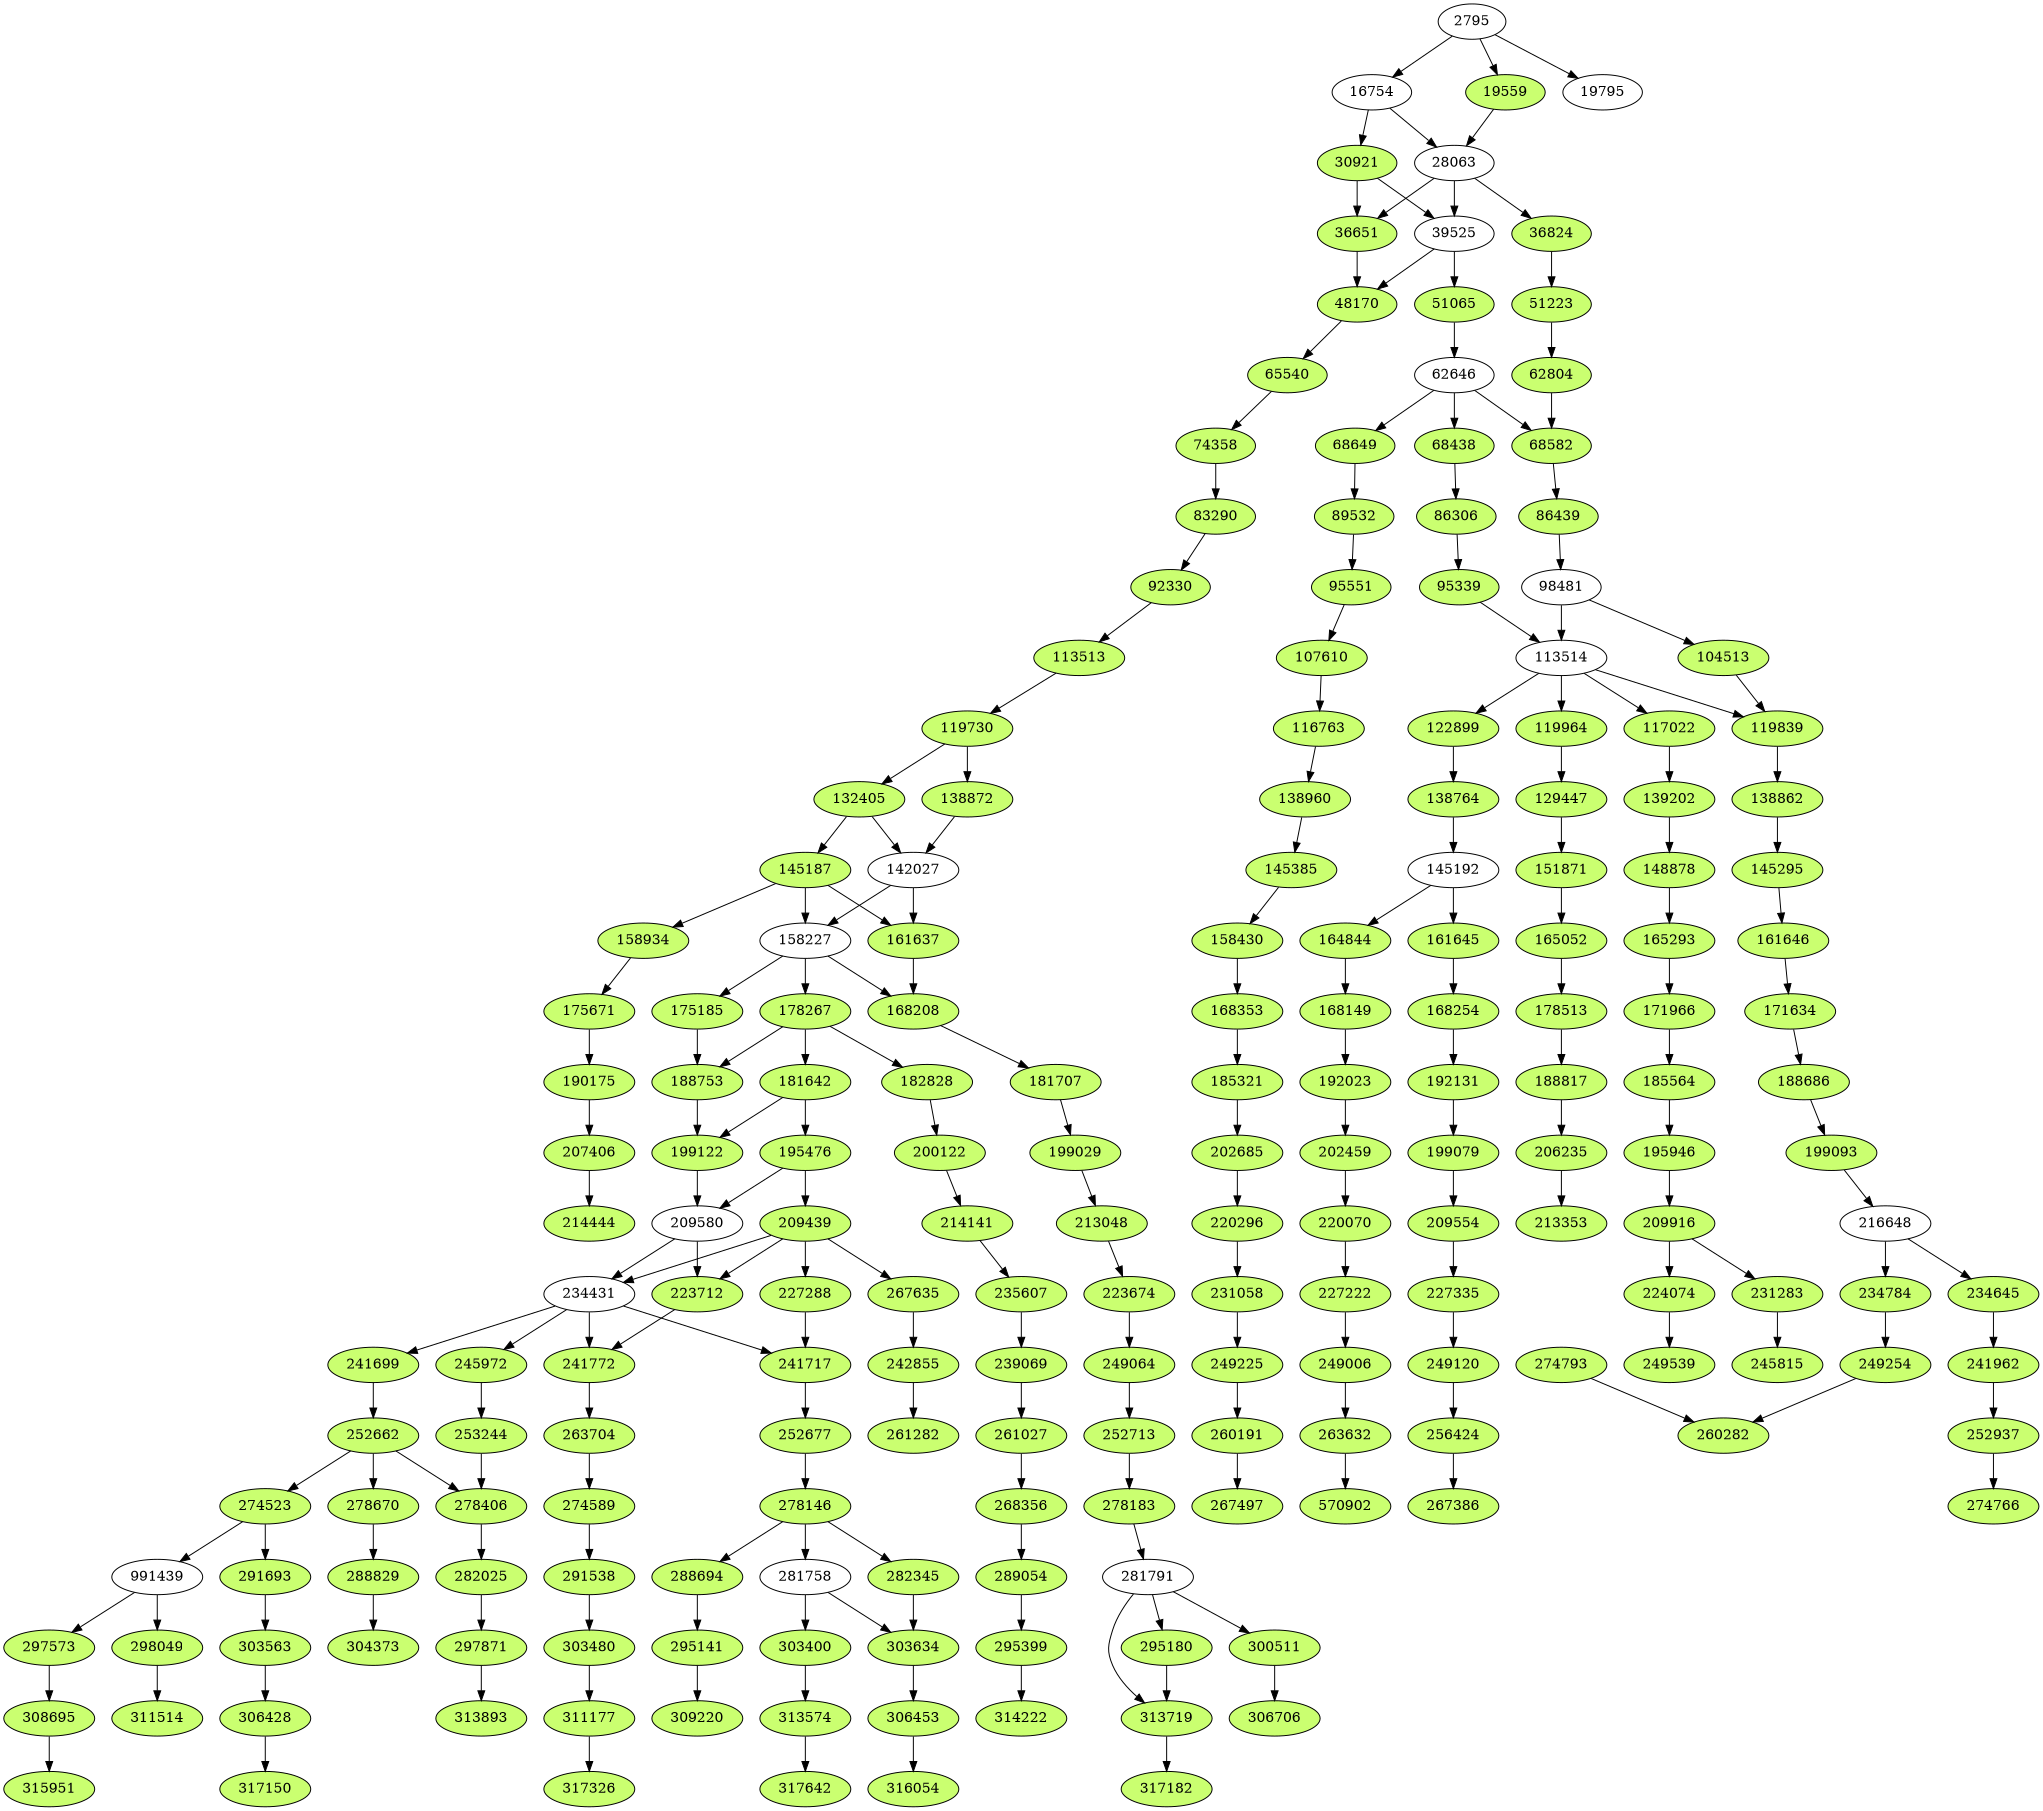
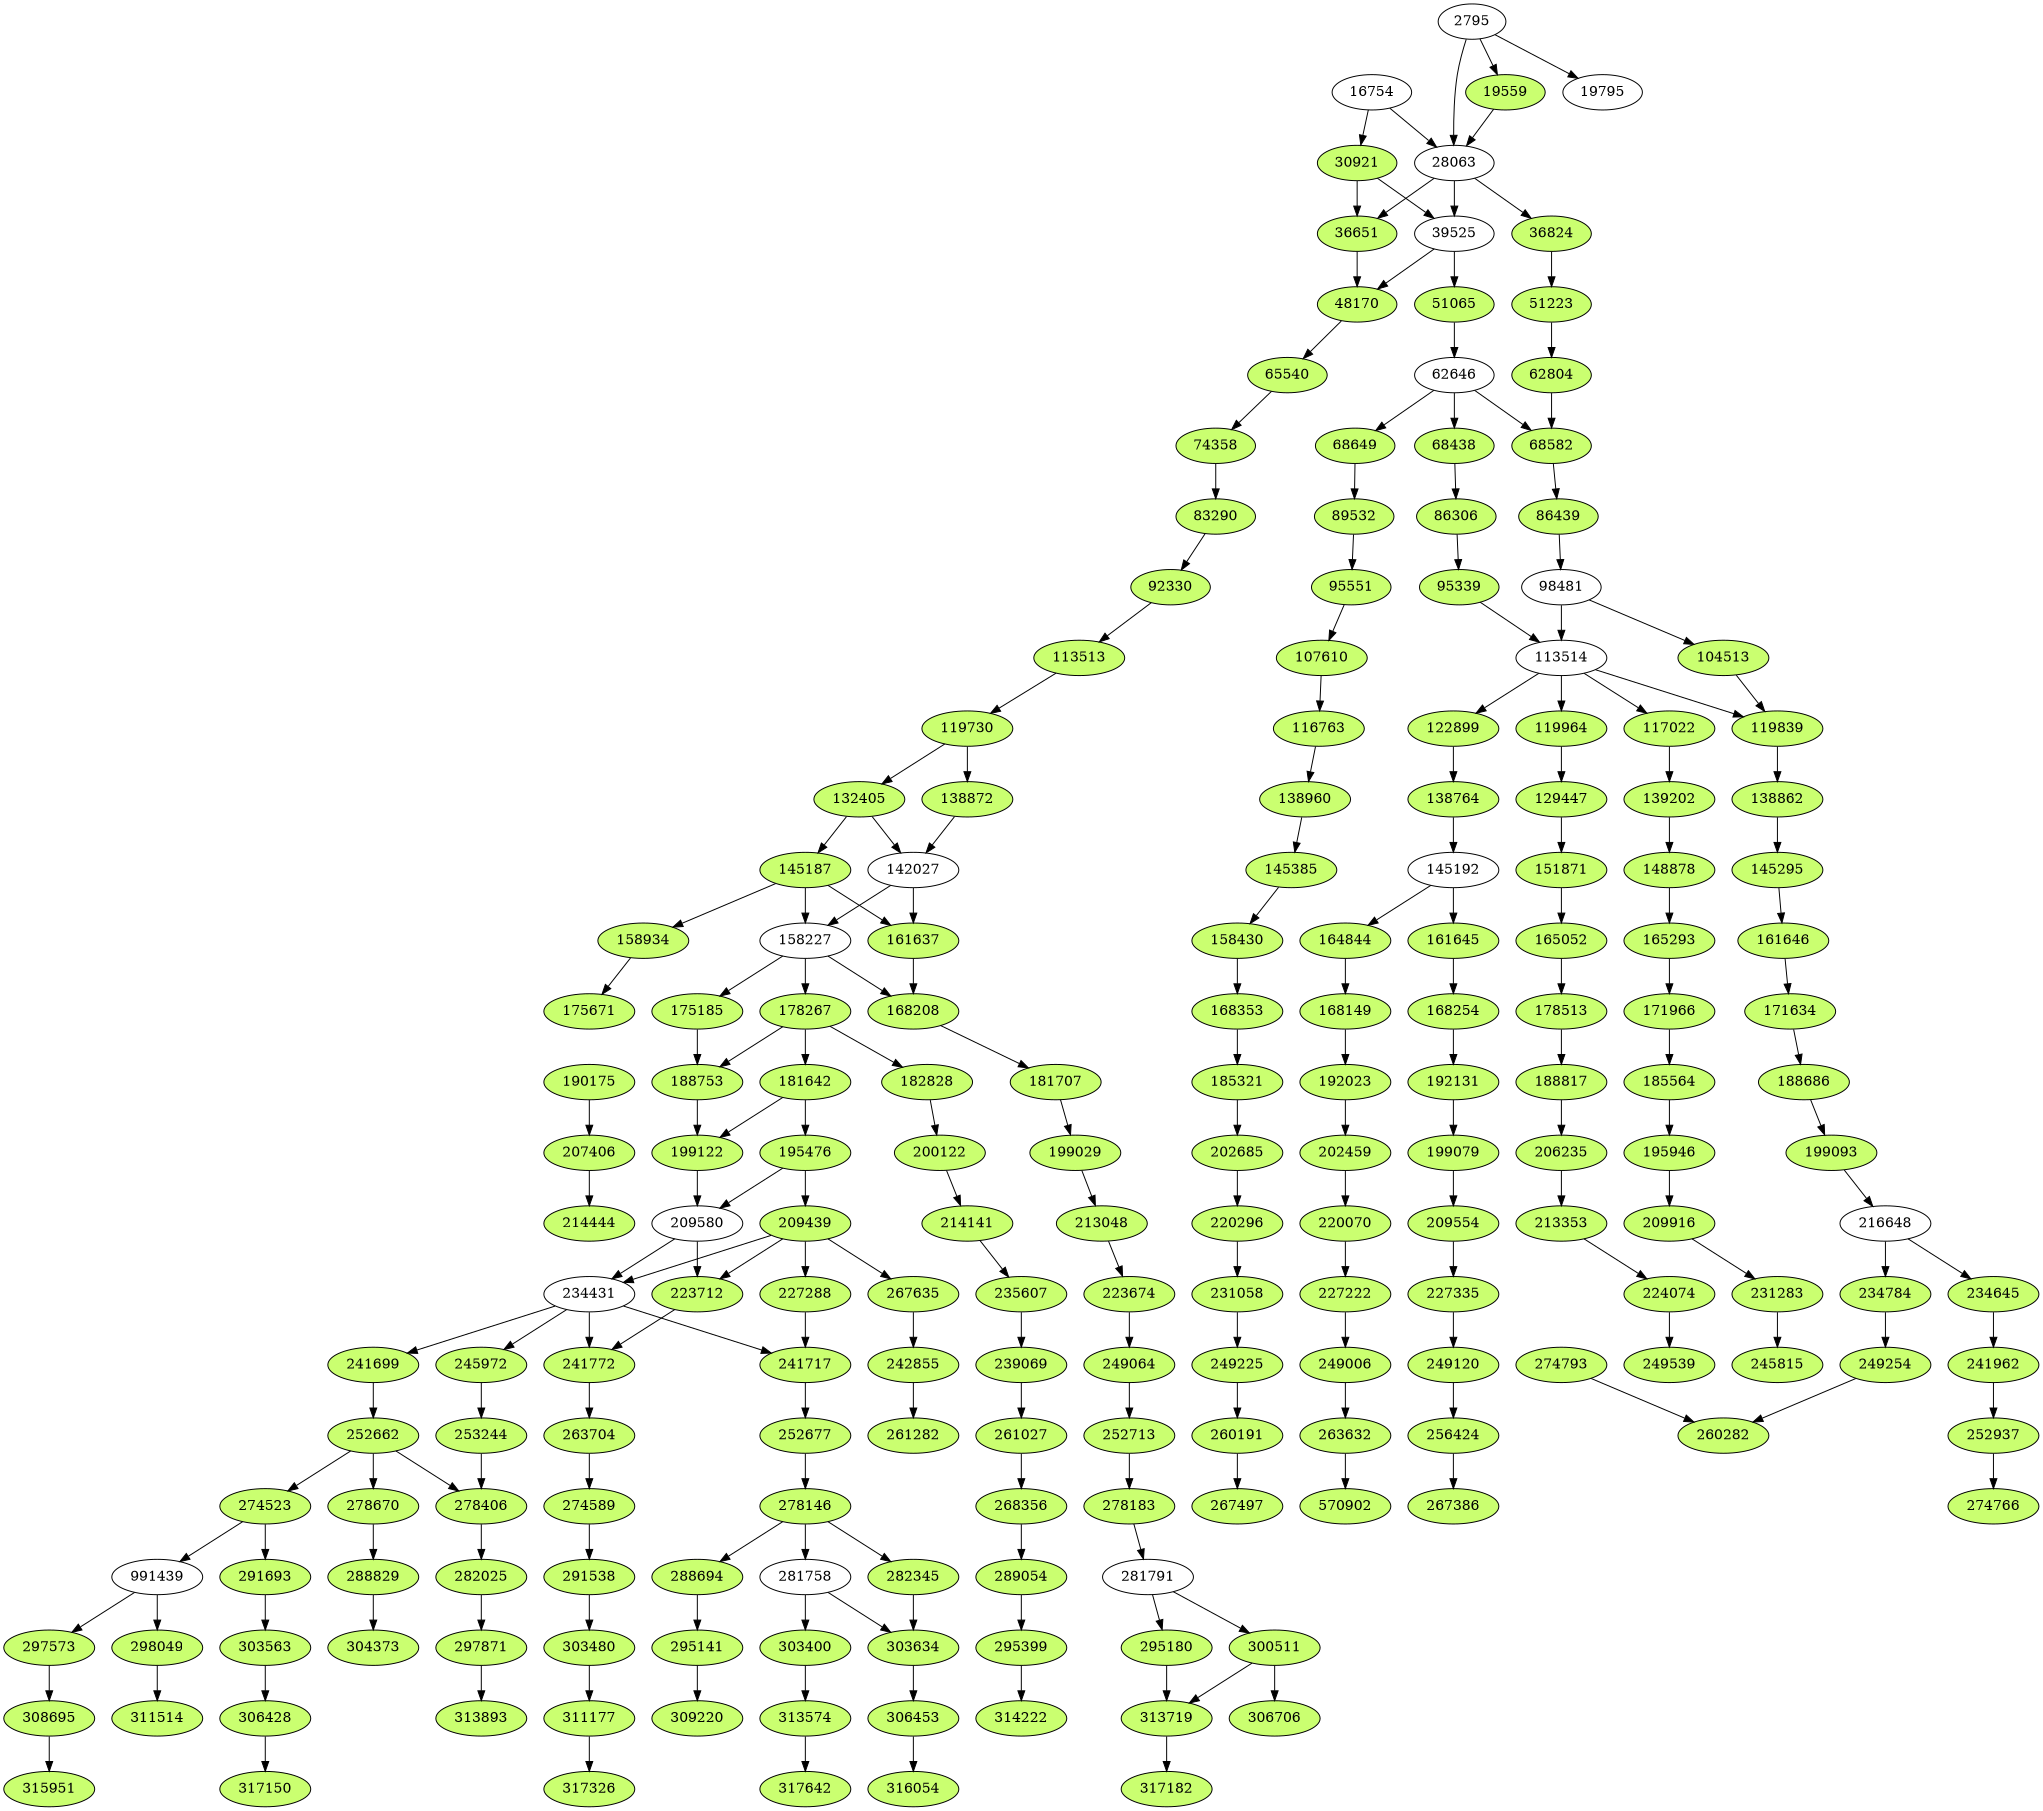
edge "2795" -> "16754": now "2795" -> "28063"
edge "175671" -> "190175": removed
edge "209916" -> "224074": now "213353" -> "224074"
edge "281791" -> "313719": now "300511" -> "313719"
